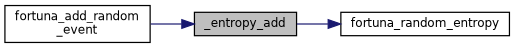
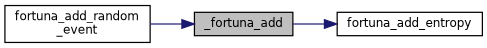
node "_entropy_add": label "_entropy_add" -> "_fortuna_add"
node "fortuna_random_entropy": label "fortuna_random_entropy" -> "fortuna_add_entropy"
